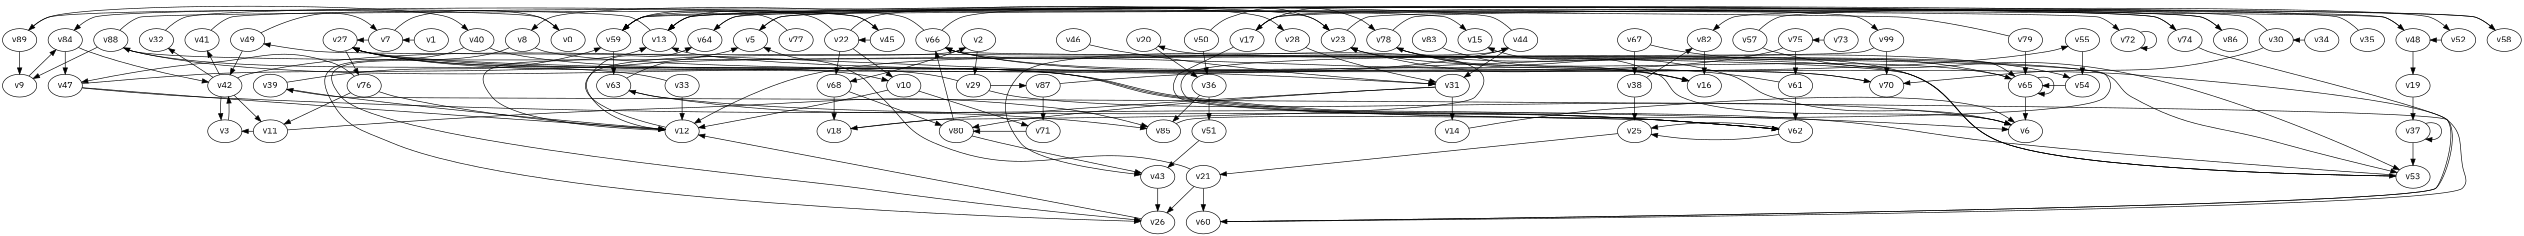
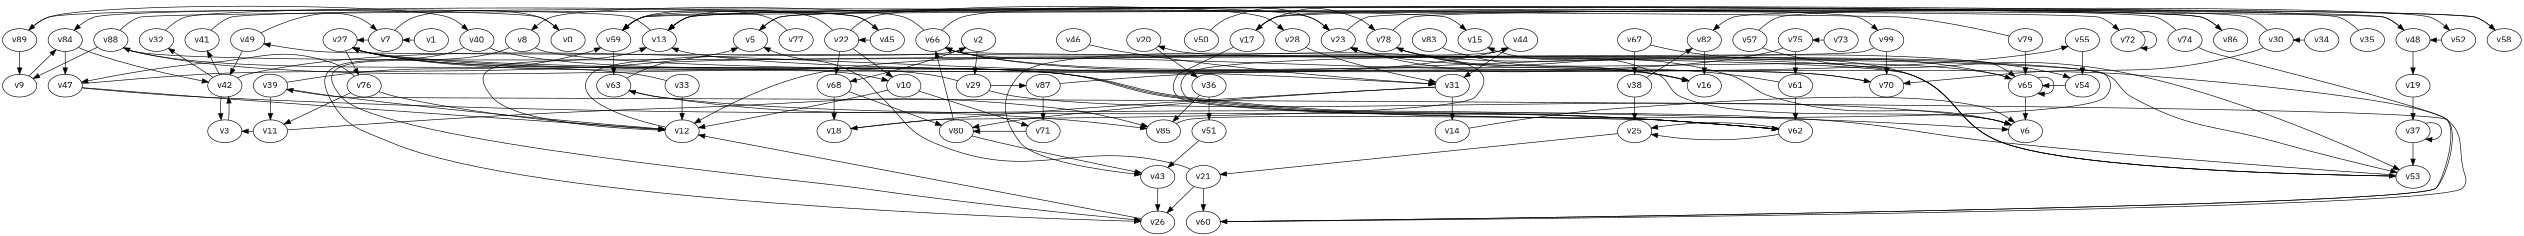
node "v64": removed
edge "v50" -> "v36": removed
edge "v42" -> "v11": now "v39" -> "v11"
